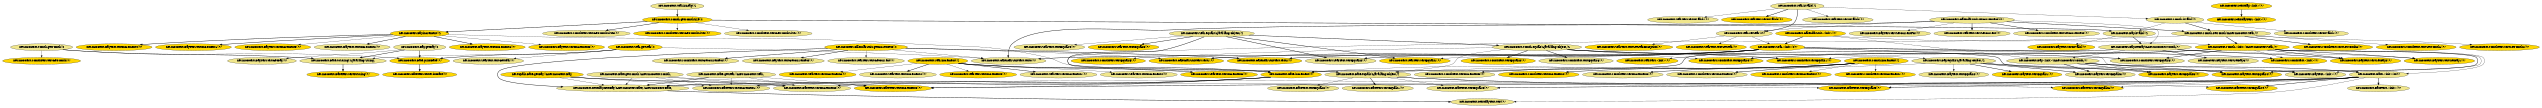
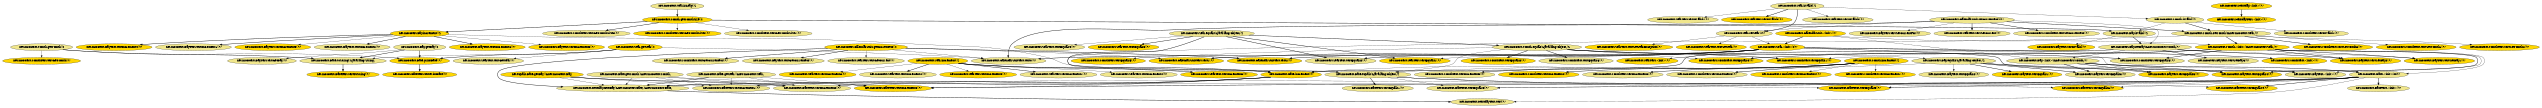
node "net.mooctest.DayTest.testIncrement1()V": fillcolor gold -> khaki
edge "net.mooctest.Month.<init>(ILnet/mooctest/Year;)V" -> "net.mooctest.MonthTest.<init>()V": removed
node "net.mooctest.DateTest.testEquals2()V": removed
